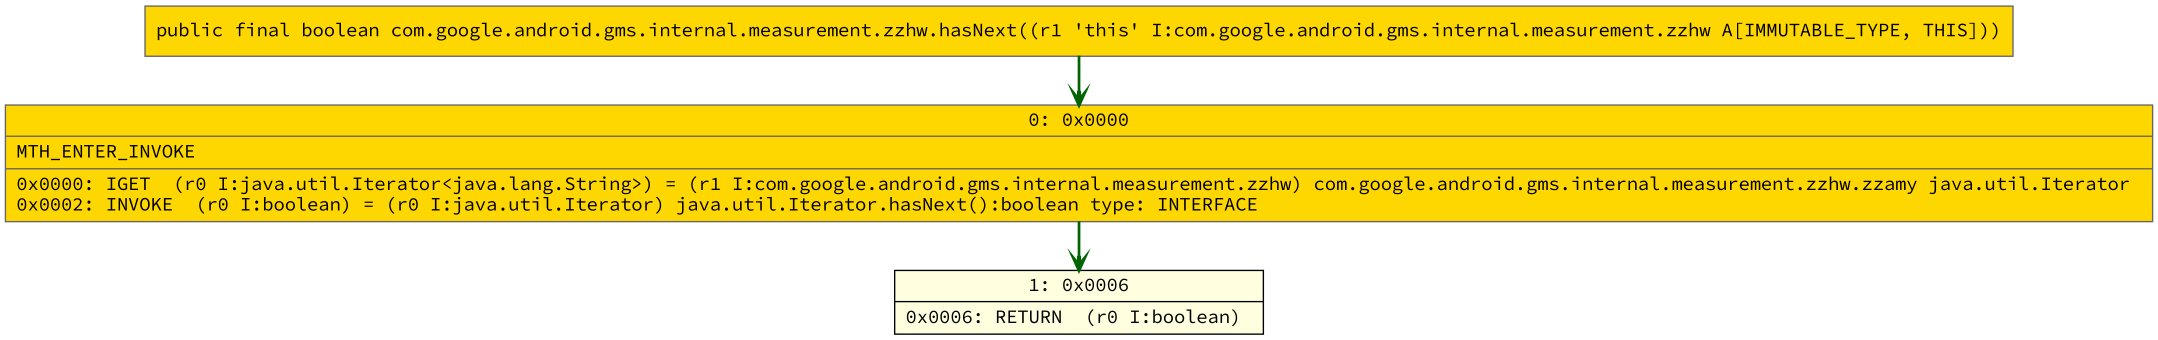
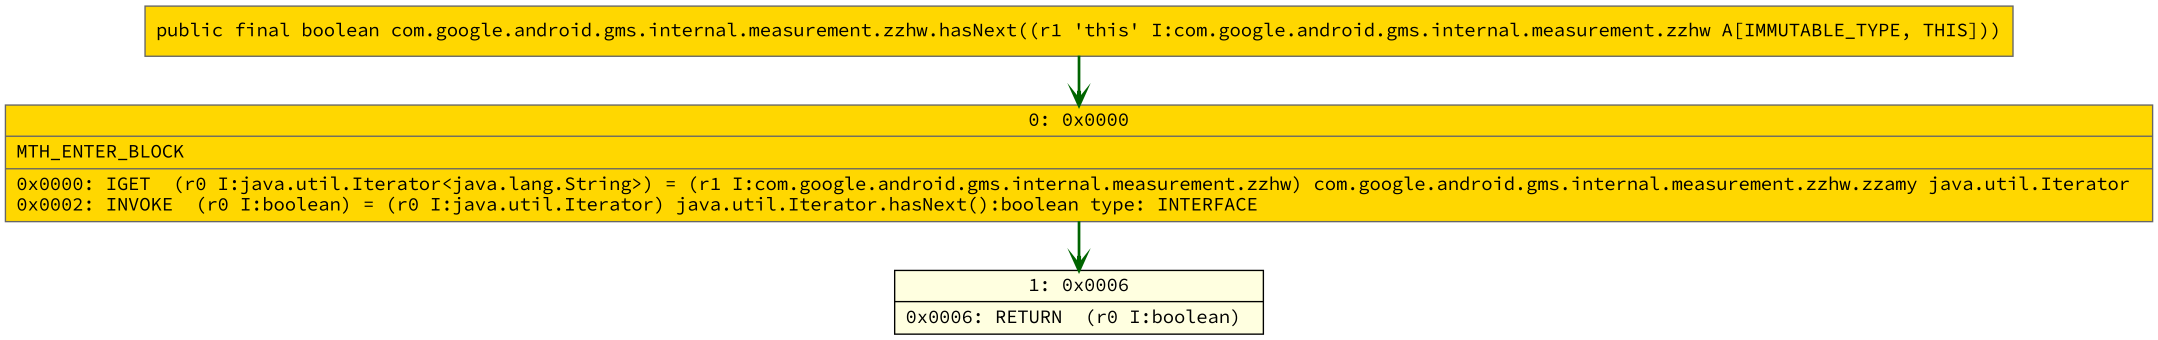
node "0: 0x0000": text "MTH_ENTER_INVOKE" -> "MTH_ENTER_BLOCK"
